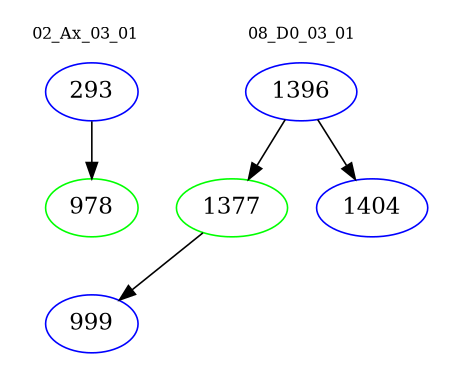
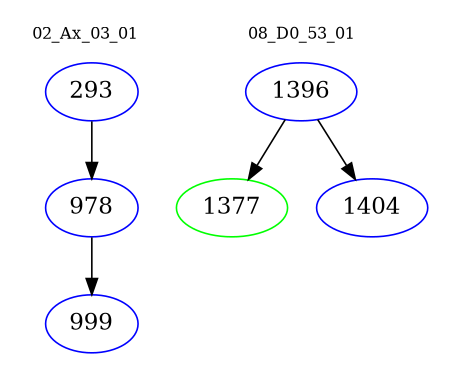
cluster "08_D0_03_01": label "08_D0_03_01" -> "08_D0_53_01"
node "978": color green -> blue
edge "1377" -> "999": now "978" -> "999"
